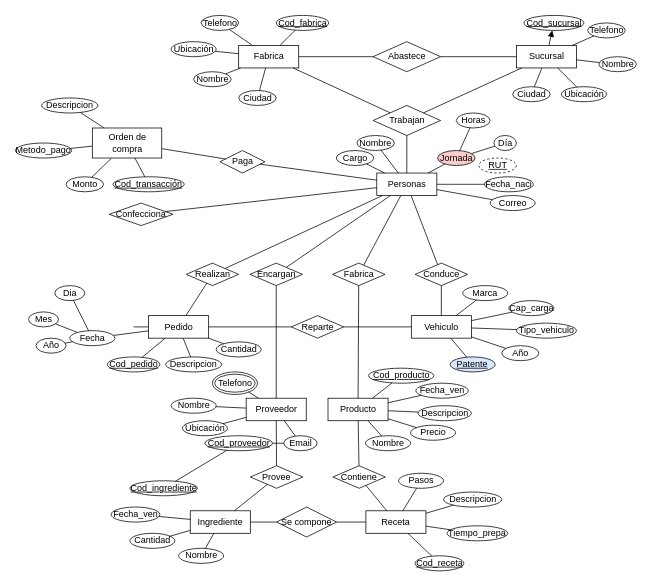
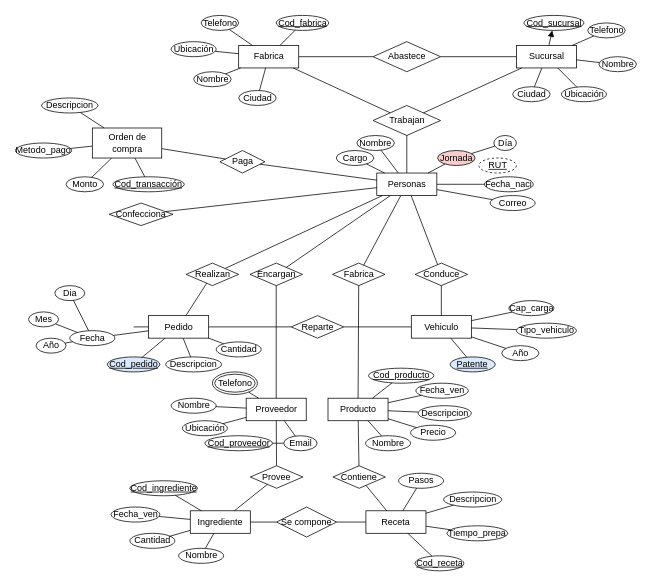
node "Horas": removed
edge "Horas" -- "Jornada": removed
node "Marca": removed
edge "Marca" -- "Vehiculo": removed
node "Cod_pedido": fillcolor #ffffff -> #dae8fc
edge "Cod_proveedor" -- "Cod_ingrediente": now "Ingrediente" -- "Cod_ingrediente"
